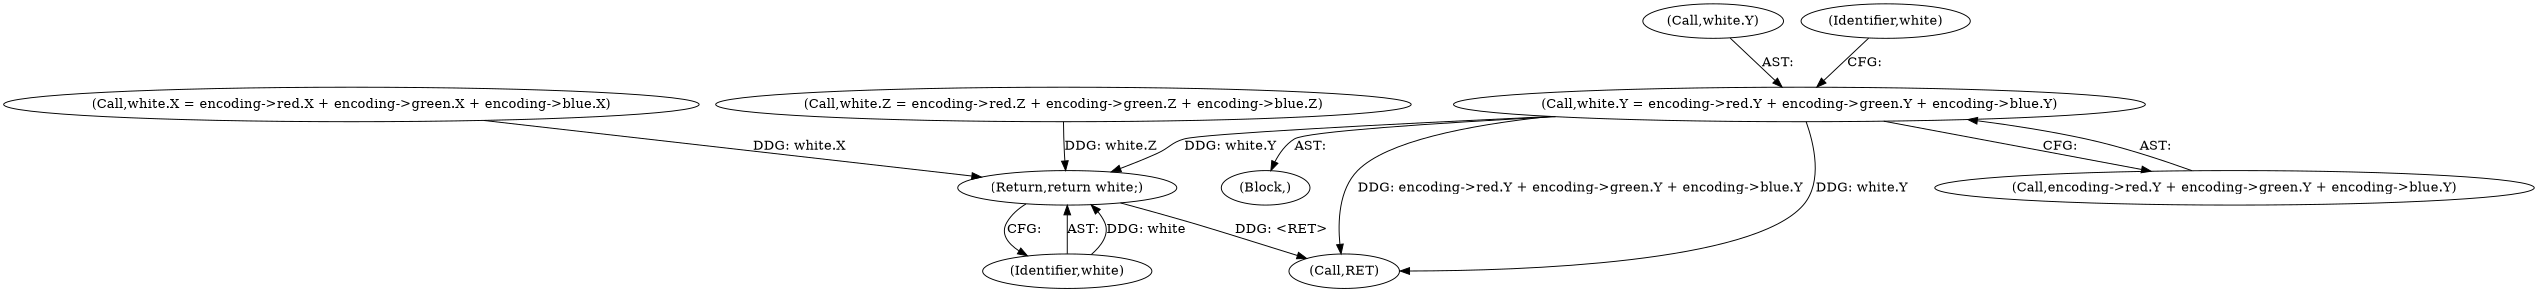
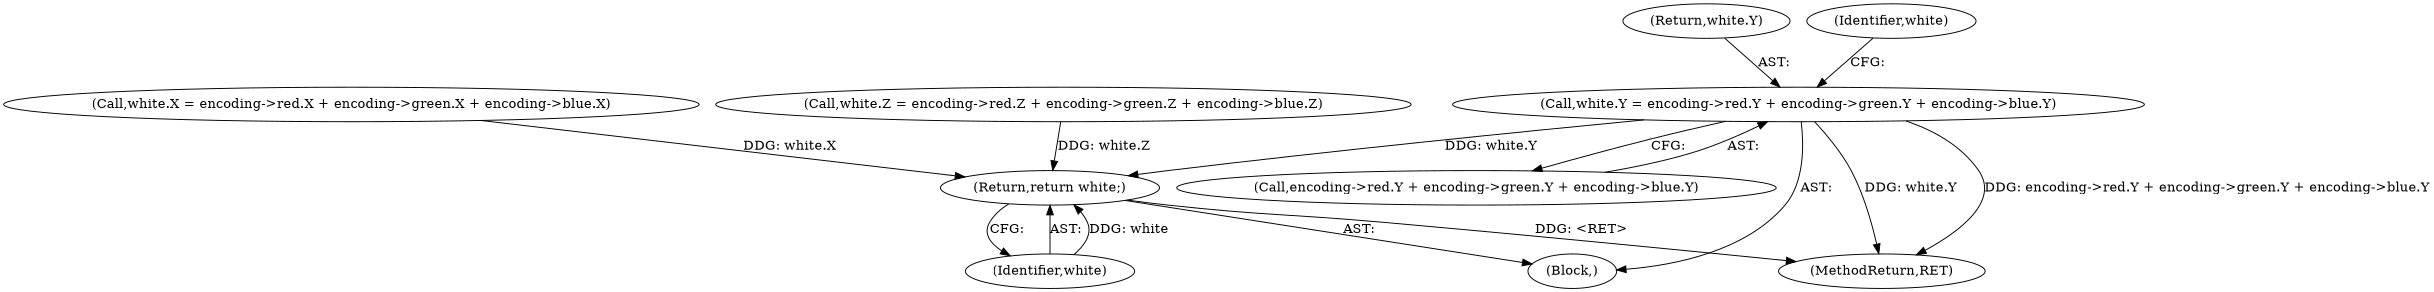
node "(Call,white.Y)": label "(Call,white.Y)" -> "(Return,white.Y)"
edge "(Return,return white;)" -> "(Block,)": added, label "AST:"
node "(Call,RET)": label "(Call,RET)" -> "(MethodReturn,RET)"
